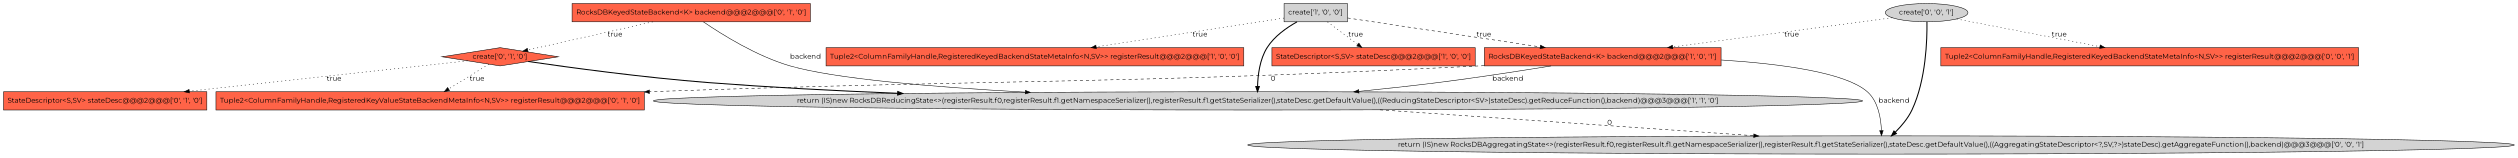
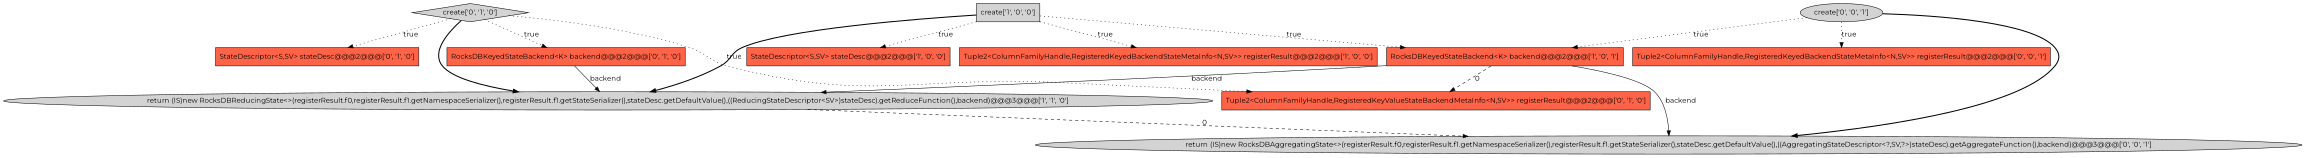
edge "create['1', '0', '0']" -> "RocksDBKeyedStateBackend<K> backend@@@2@@@['1', '0', '1']": style dashed -> dotted
edge "RocksDBKeyedStateBackend<K> backend@@@2@@@['0', '1', '0']" -> "create['0', '1', '0']": reversed
node "create['0', '1', '0']": fillcolor tomato -> lightgray
